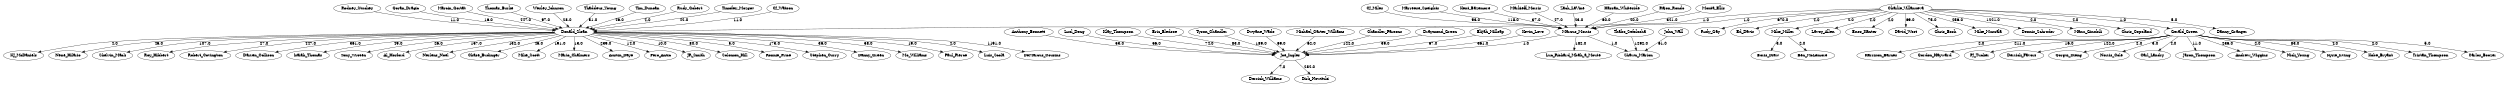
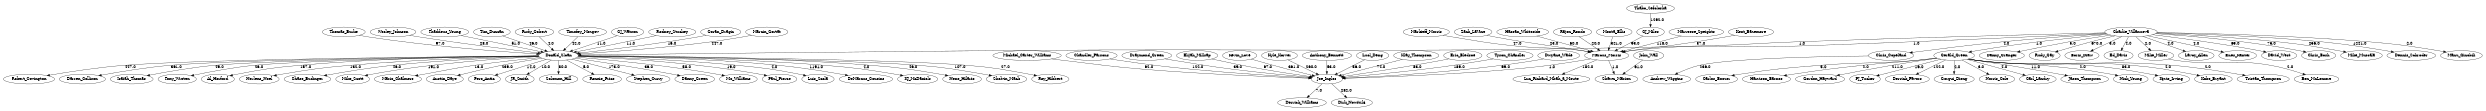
edge "Thabo_Sefolosha" -> "Shawn_Marion": now "Thabo_Sefolosha" -> "CJ_Miles"
edge "Mike_Miller" -> "Boris_Diaw": now "Charlie_Villanueva" -> "Boris_Diaw"
edge "Gerald_Green" -> "Andrew_Wiggins": now "Chris_Copeland" -> "Andrew_Wiggins"
node "Kyle_Korver": added
